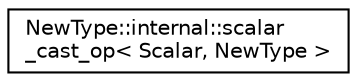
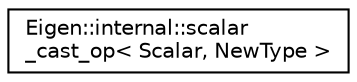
node "NewType::internal::scalar _cast_op< Scalar, NewType >": label "NewType::internal::scalar _cast_op< Scalar, NewType >" -> "Eigen::internal::scalar _cast_op< Scalar, NewType >"
